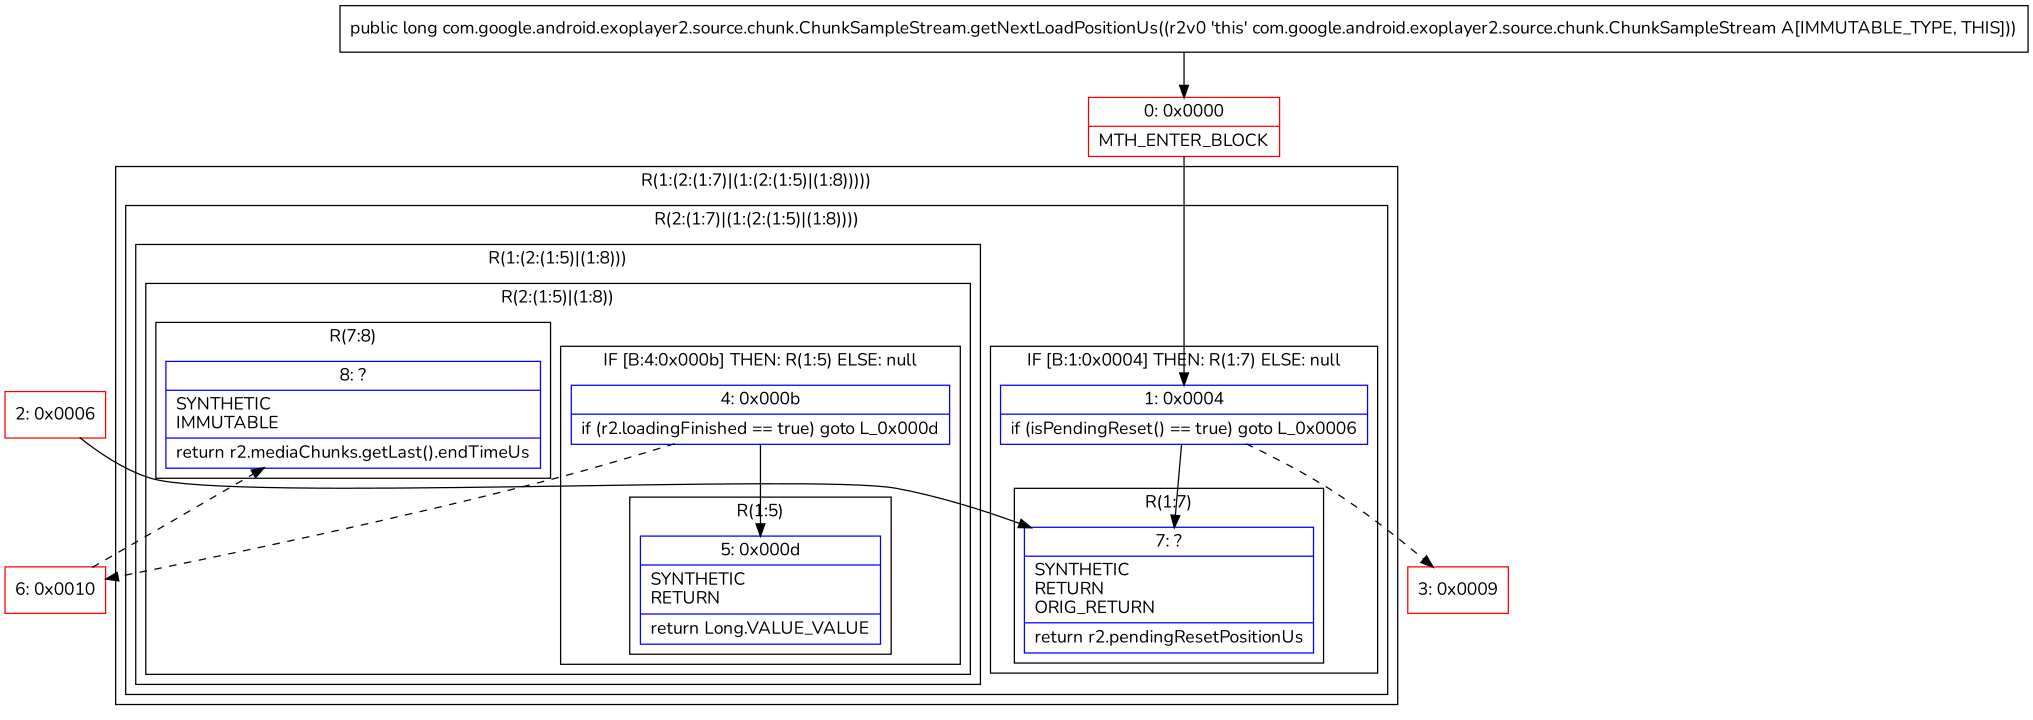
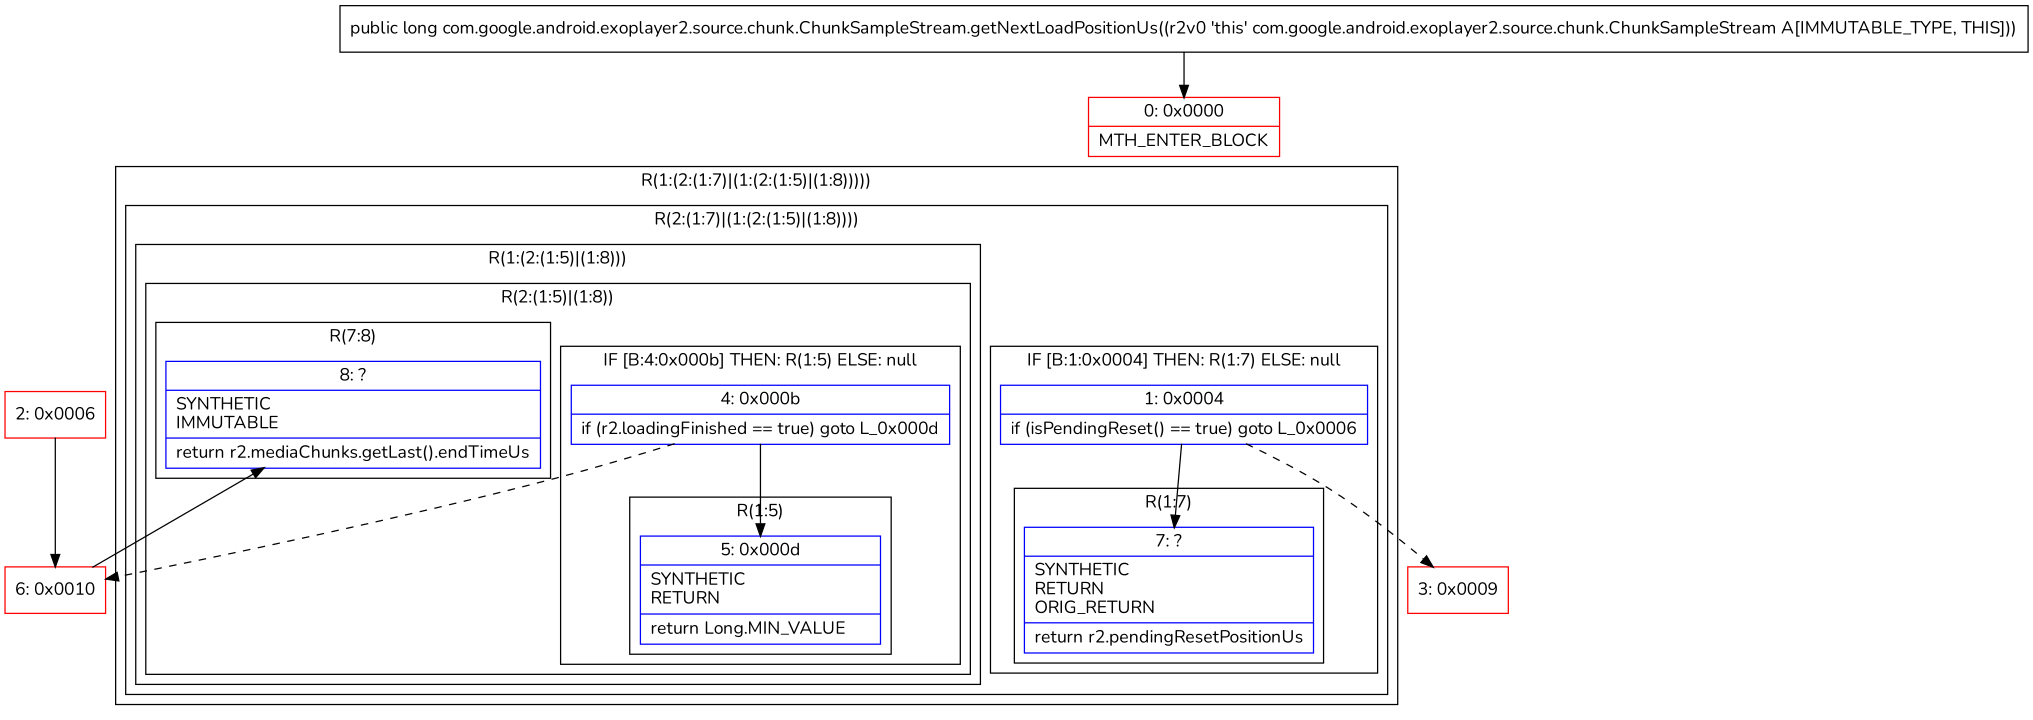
edge "0: 0x0000" -> "1: 0x0004": removed
edge "2: 0x0006" -> "7: ?": now "2: 0x0006" -> "6: 0x0010"
edge "6: 0x0010" -> "8: ?": style dashed -> solid
node "5: 0x000d": text "return Long.VALUE_VALUE" -> "return Long.MIN_VALUE"
